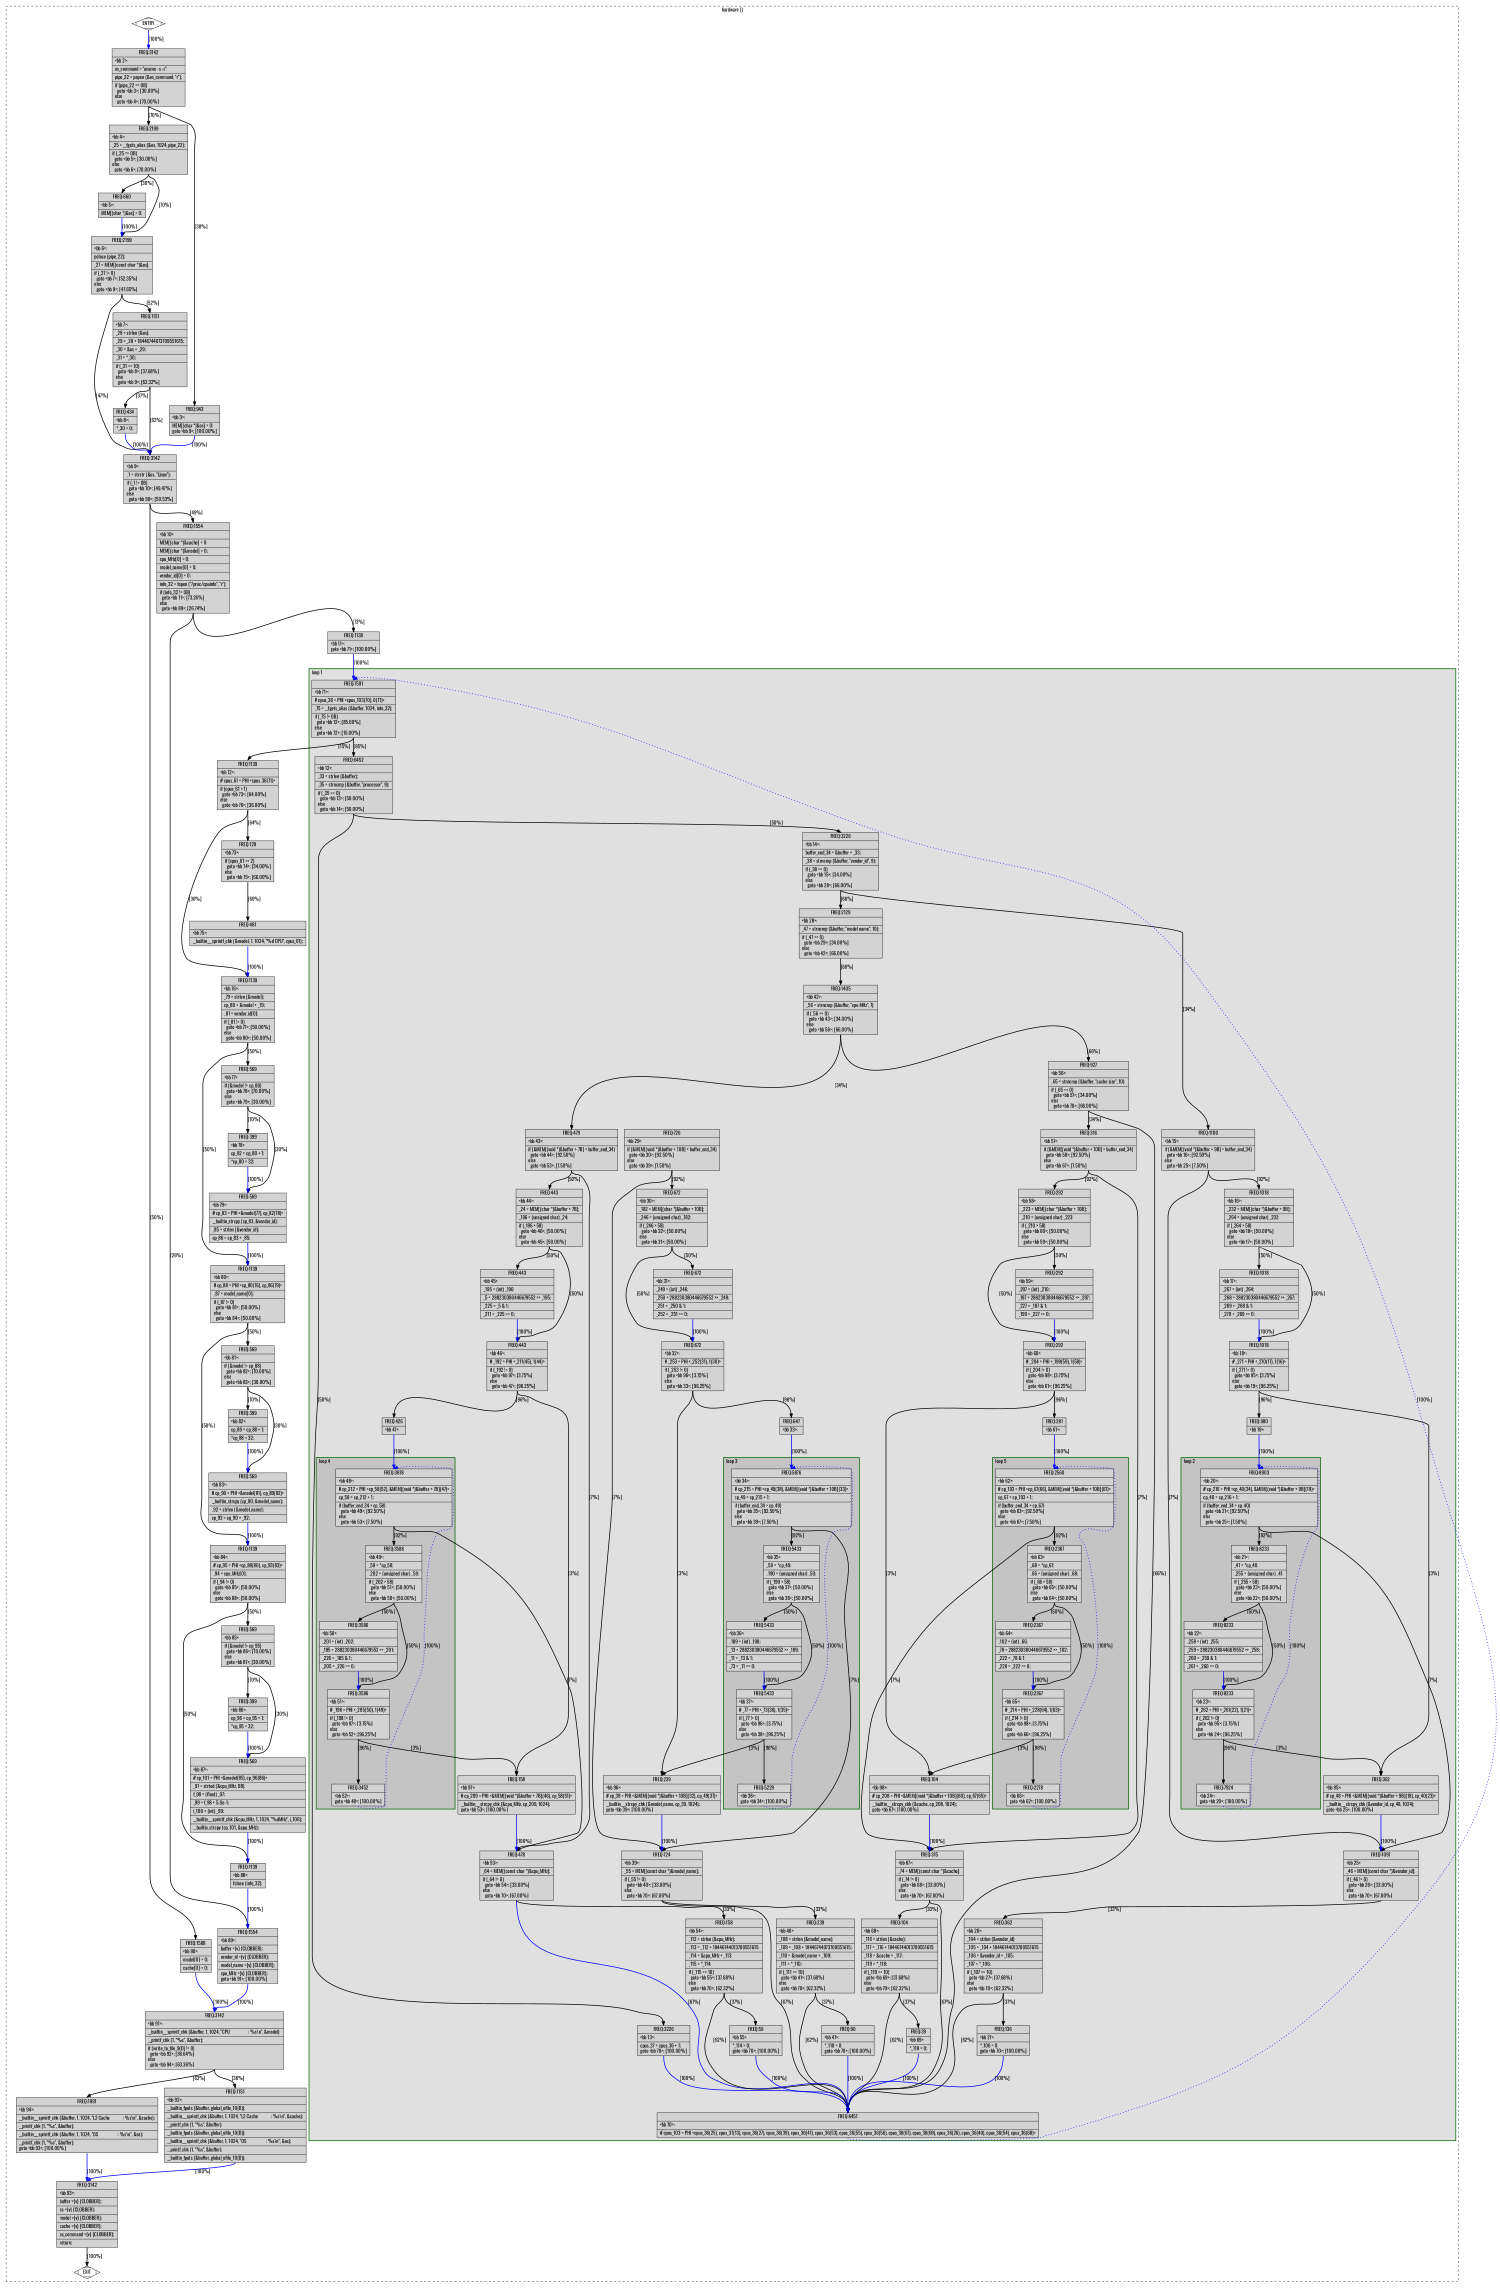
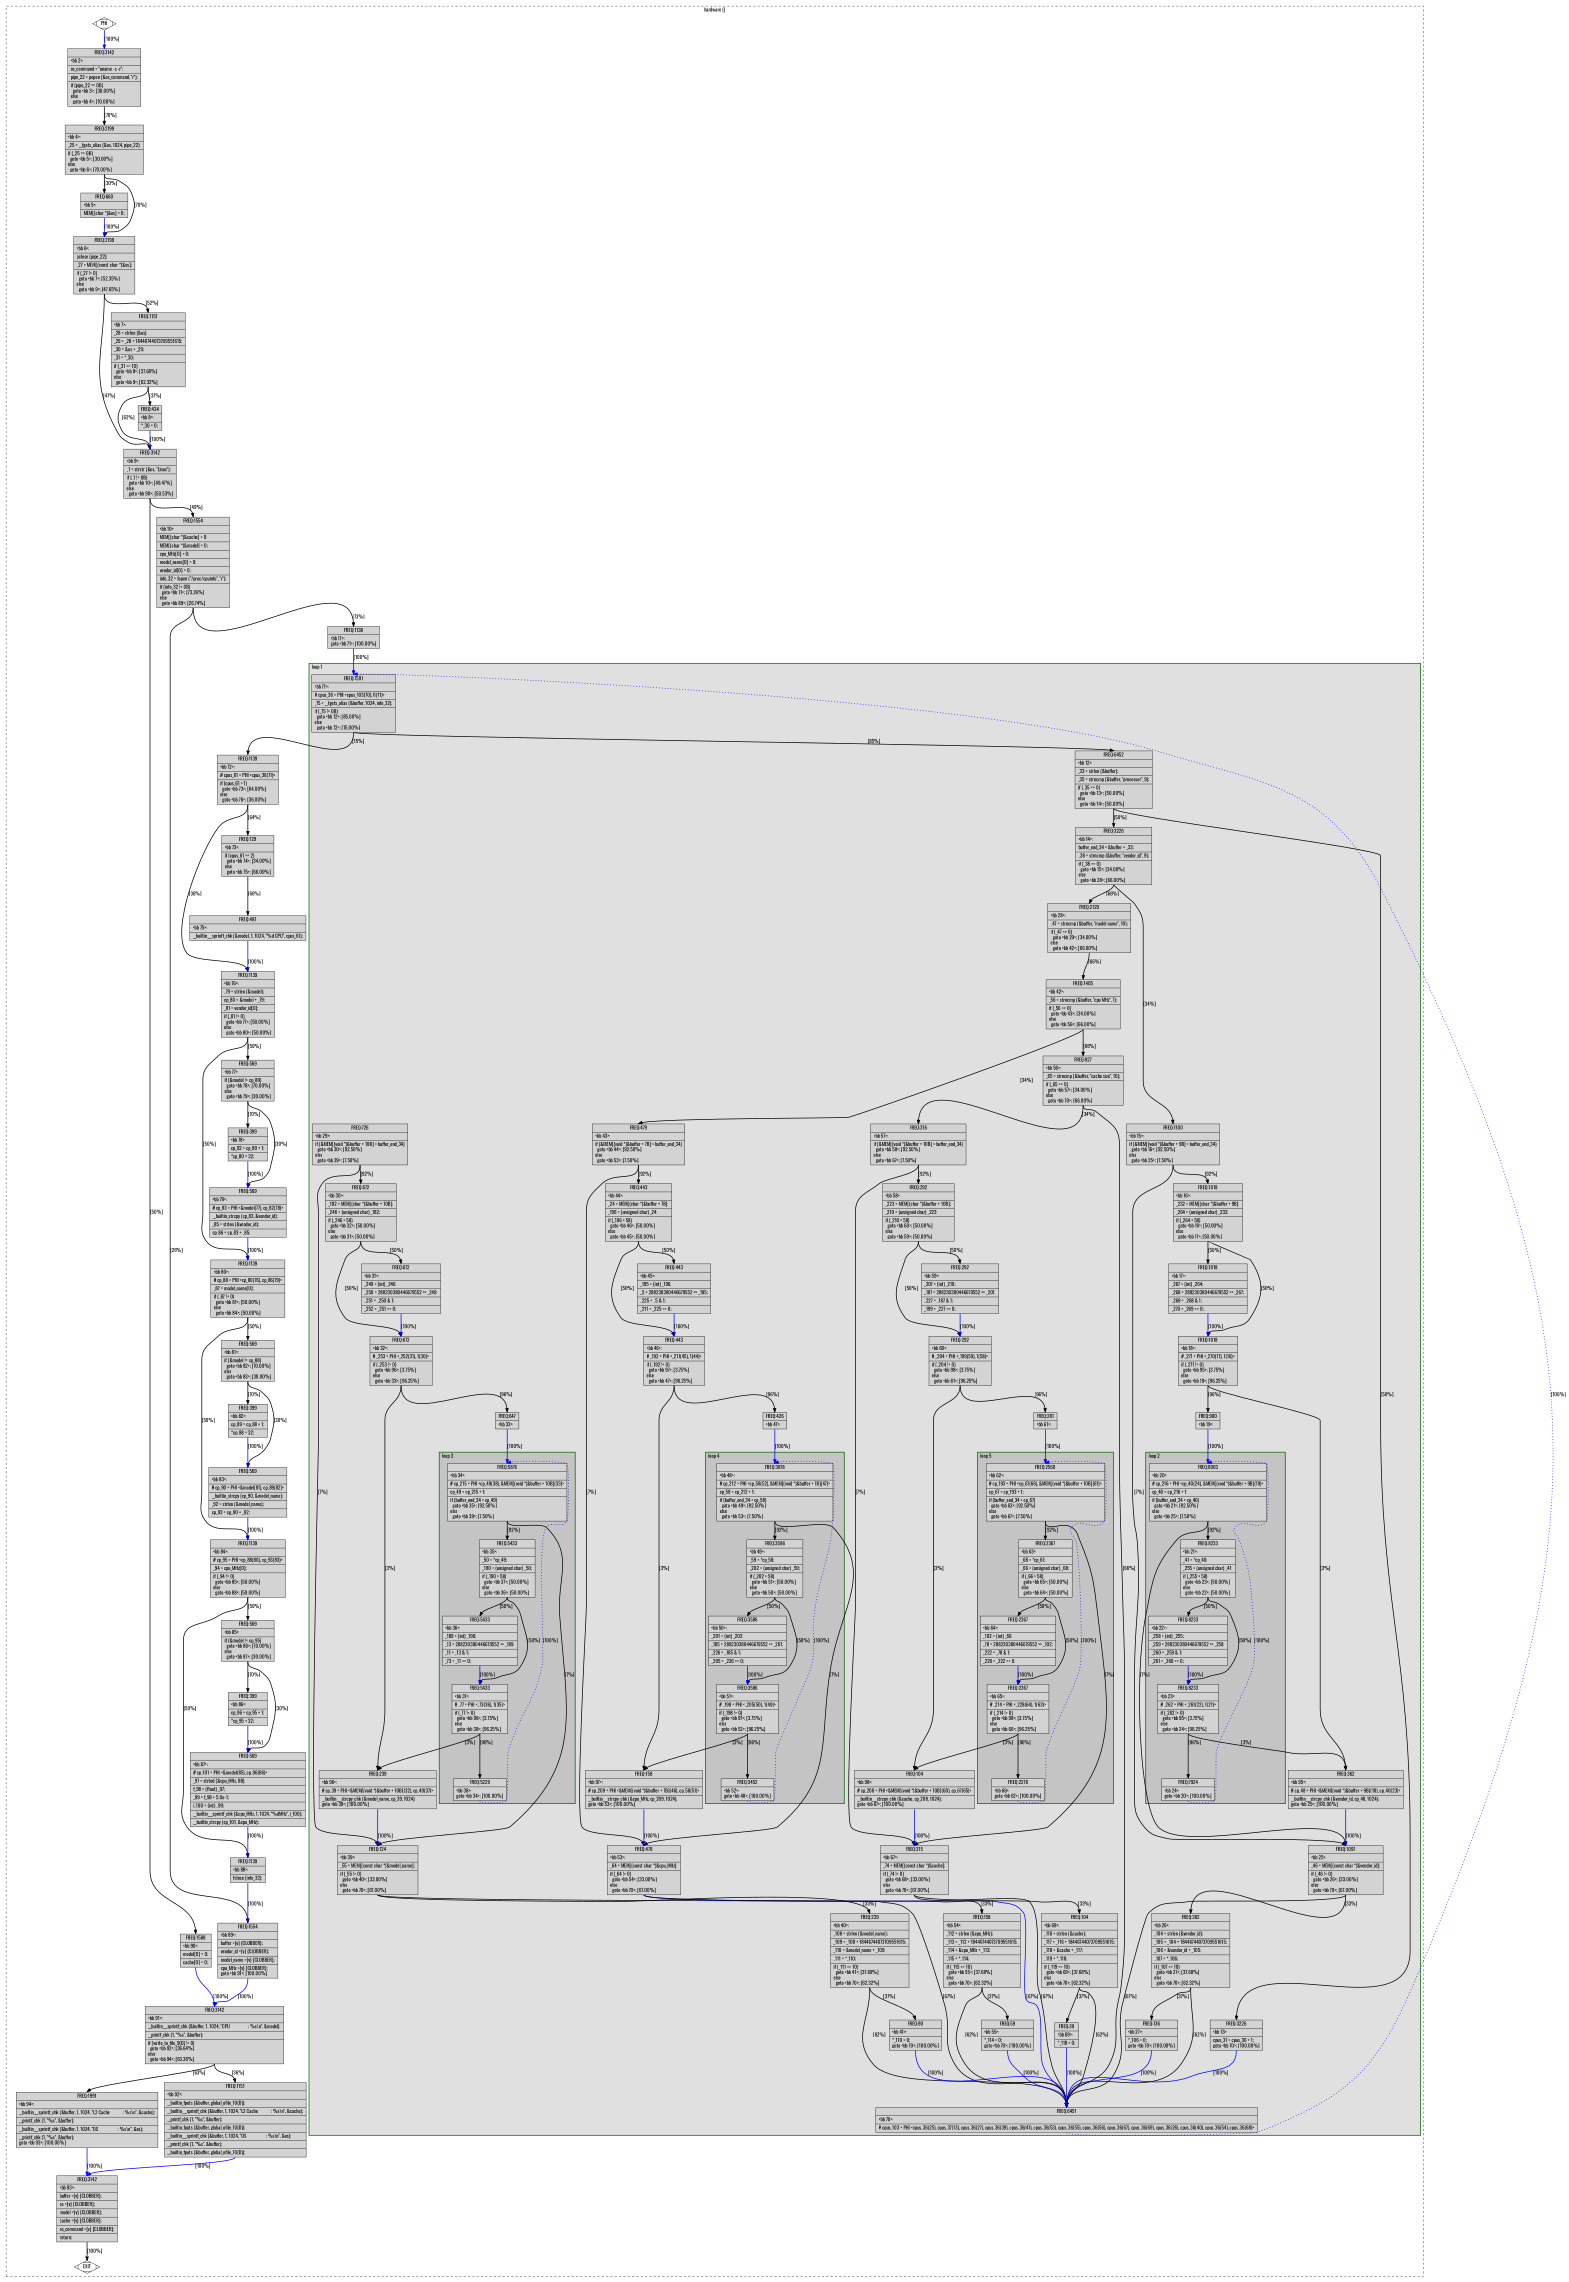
node "ENTRY": label "ENTRY" -> "PHI"
node "FREQ:943": removed
edge "FREQ:1097" -> "FREQ:6451": added, label "[67%]"
